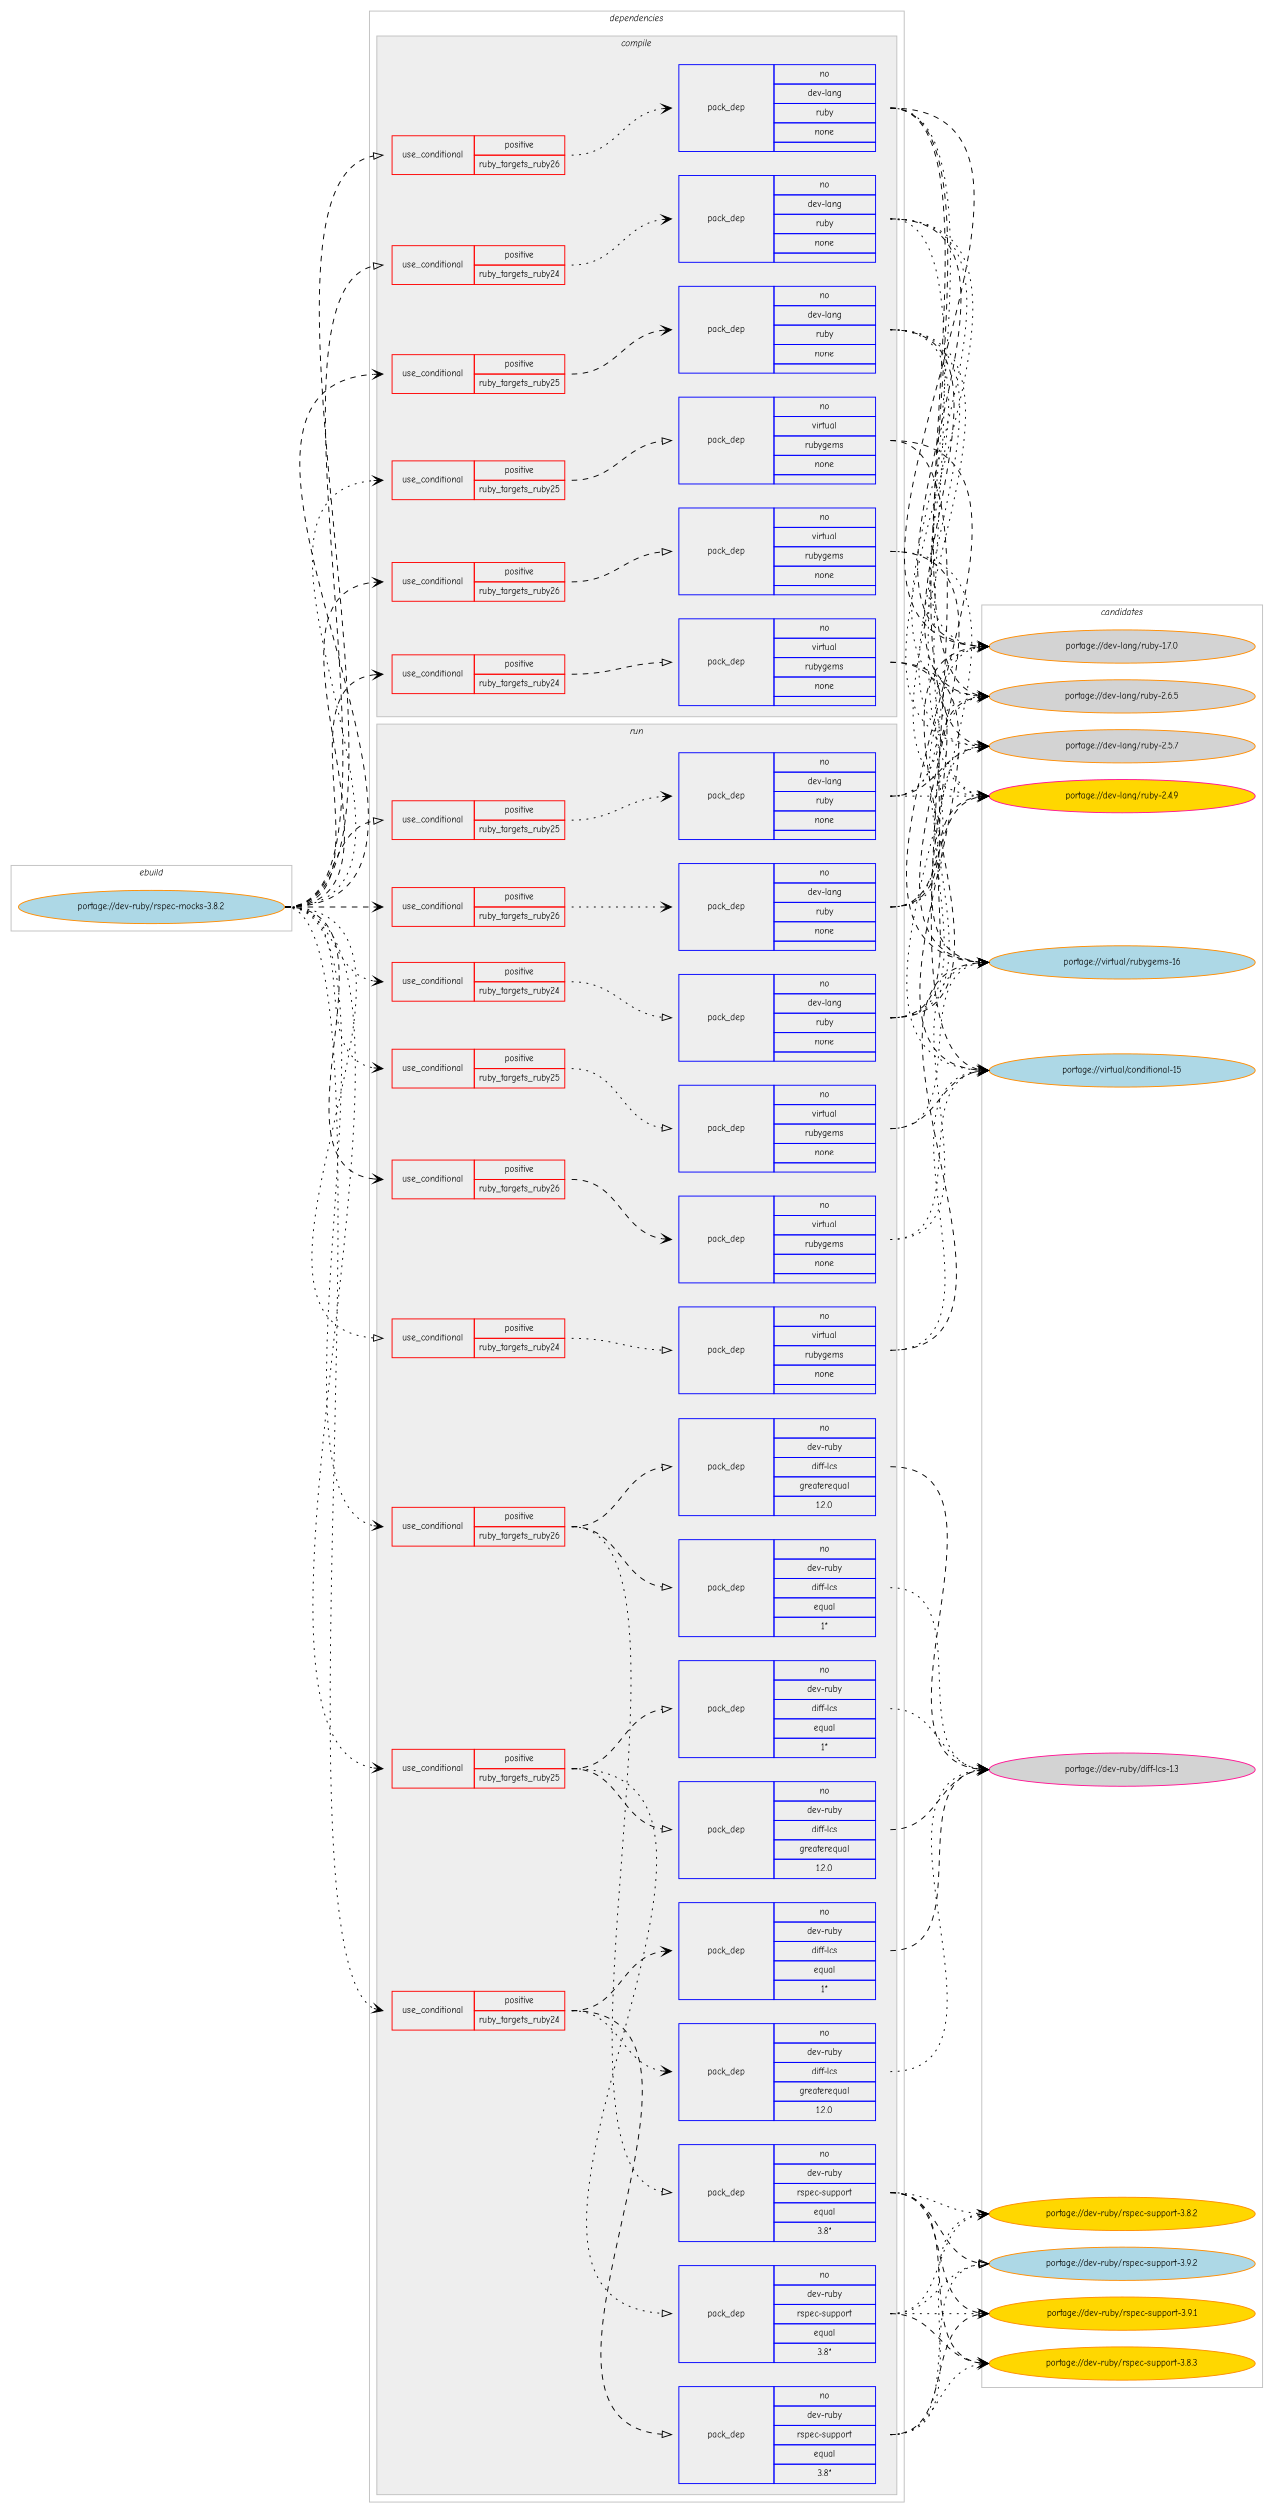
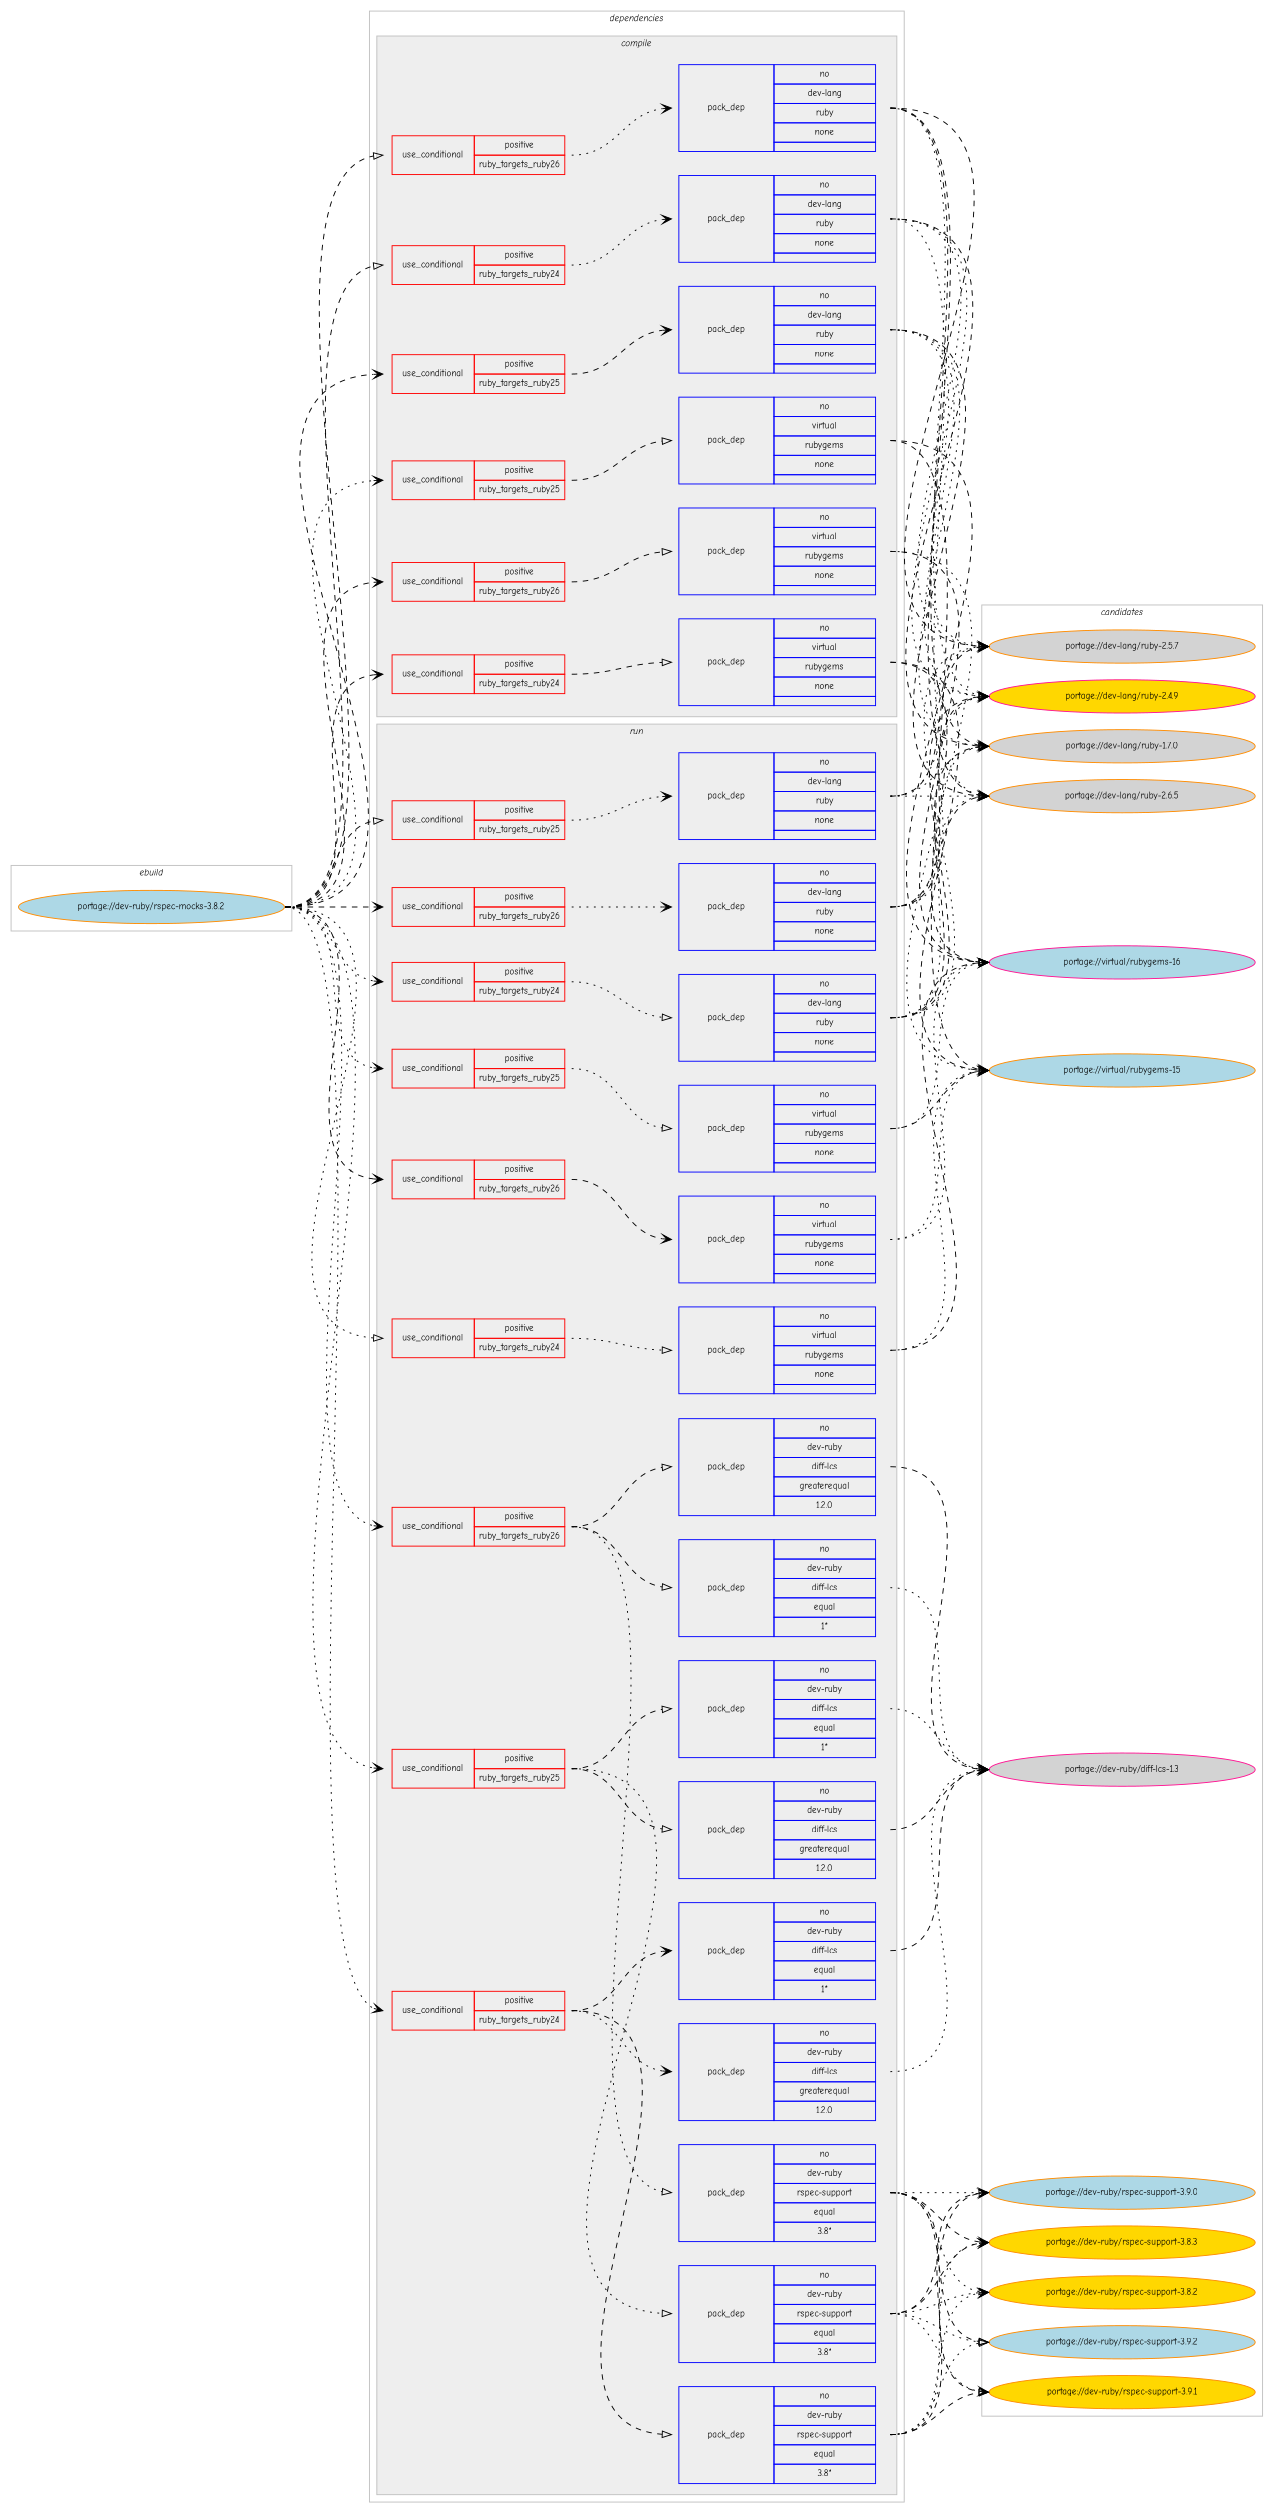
node "portage://virtual/rubygems-16": color darkorange -> deeppink
node "portage://virtual/conditional-15": label "portage://virtual/conditional-15" -> "portage://virtual/rubygems-15"
node "portage://dev-ruby/rspec-support-3.9.0": added
